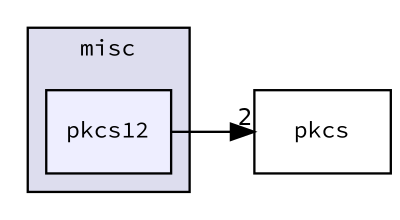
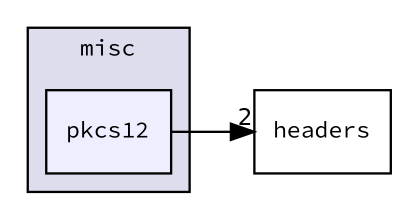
node "pkcs": label "pkcs" -> "headers"
